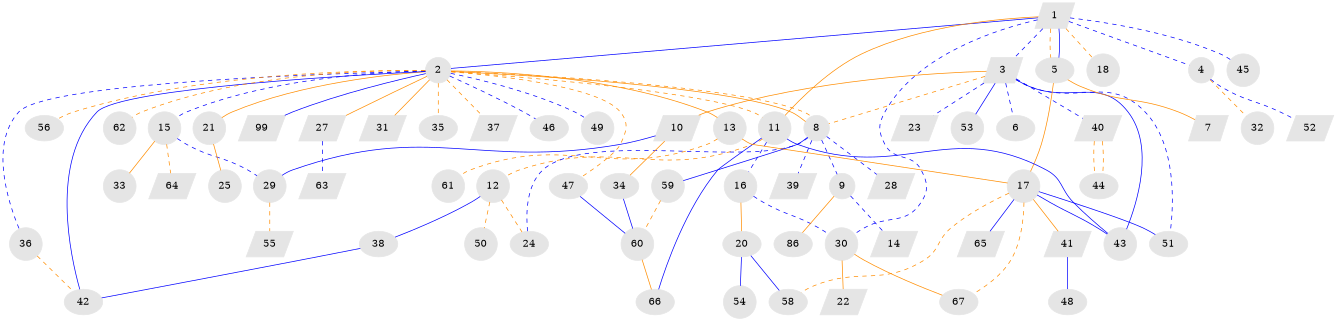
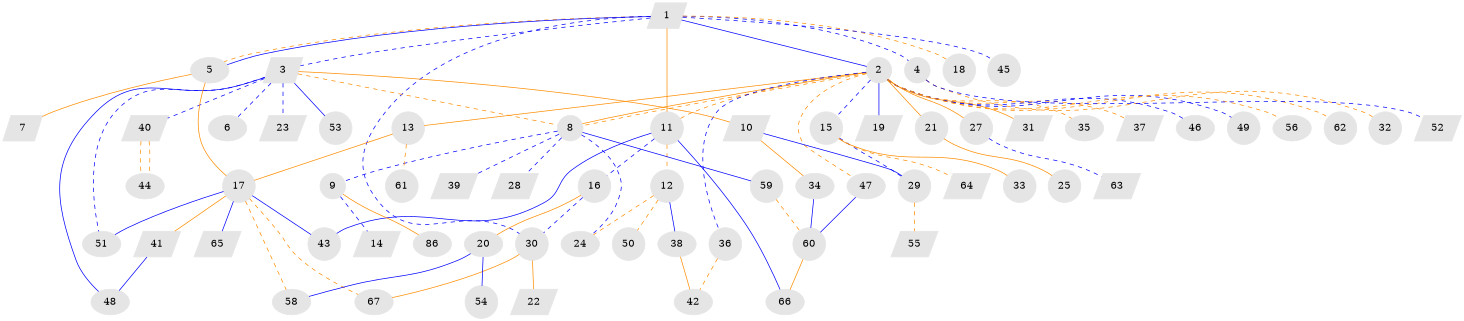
edge "2" -- "42": removed
edge "3" -- "43": now "3" -- "48"
node "99": label "99" -> "19"
node "27": shape parallelogram -> circle
edge "38" -- "42": color blue -> darkorange
